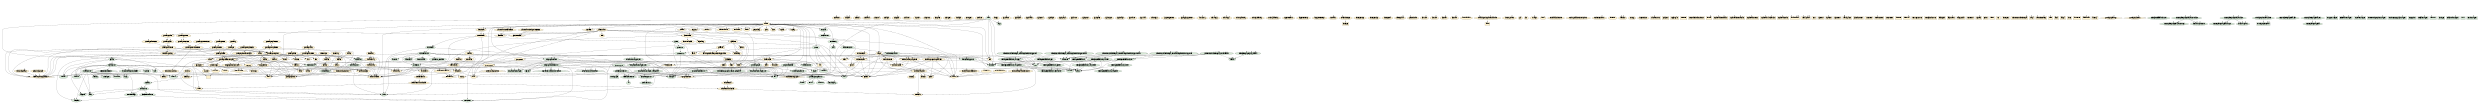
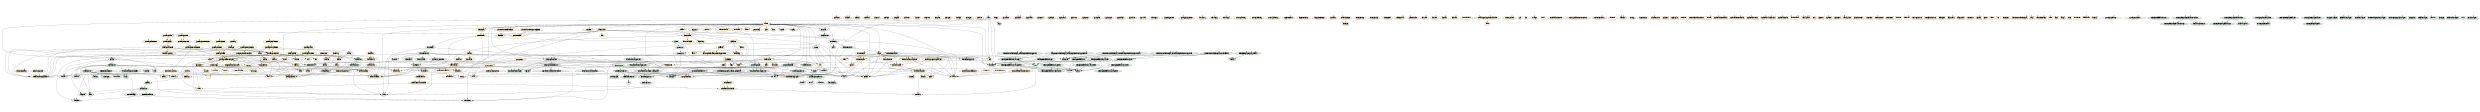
node "__time_t_must_be_integral::__floating_time_t_unsupported_raw": label "__time_t_must_be_integral::__floating_time_t_unsupported_raw" -> "__align_t_must_be_integral::__floating_time_t_unsupported_raw"
